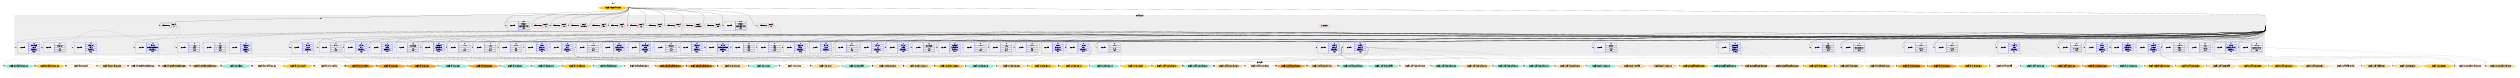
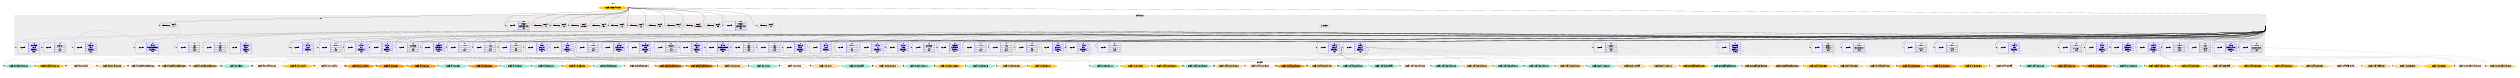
node "portage://x11-libs/gdk-pixbuf-2.40.0": fillcolor khaki -> aquamarine
node "portage://x11-libs/gtk+-3.24.10": removed
